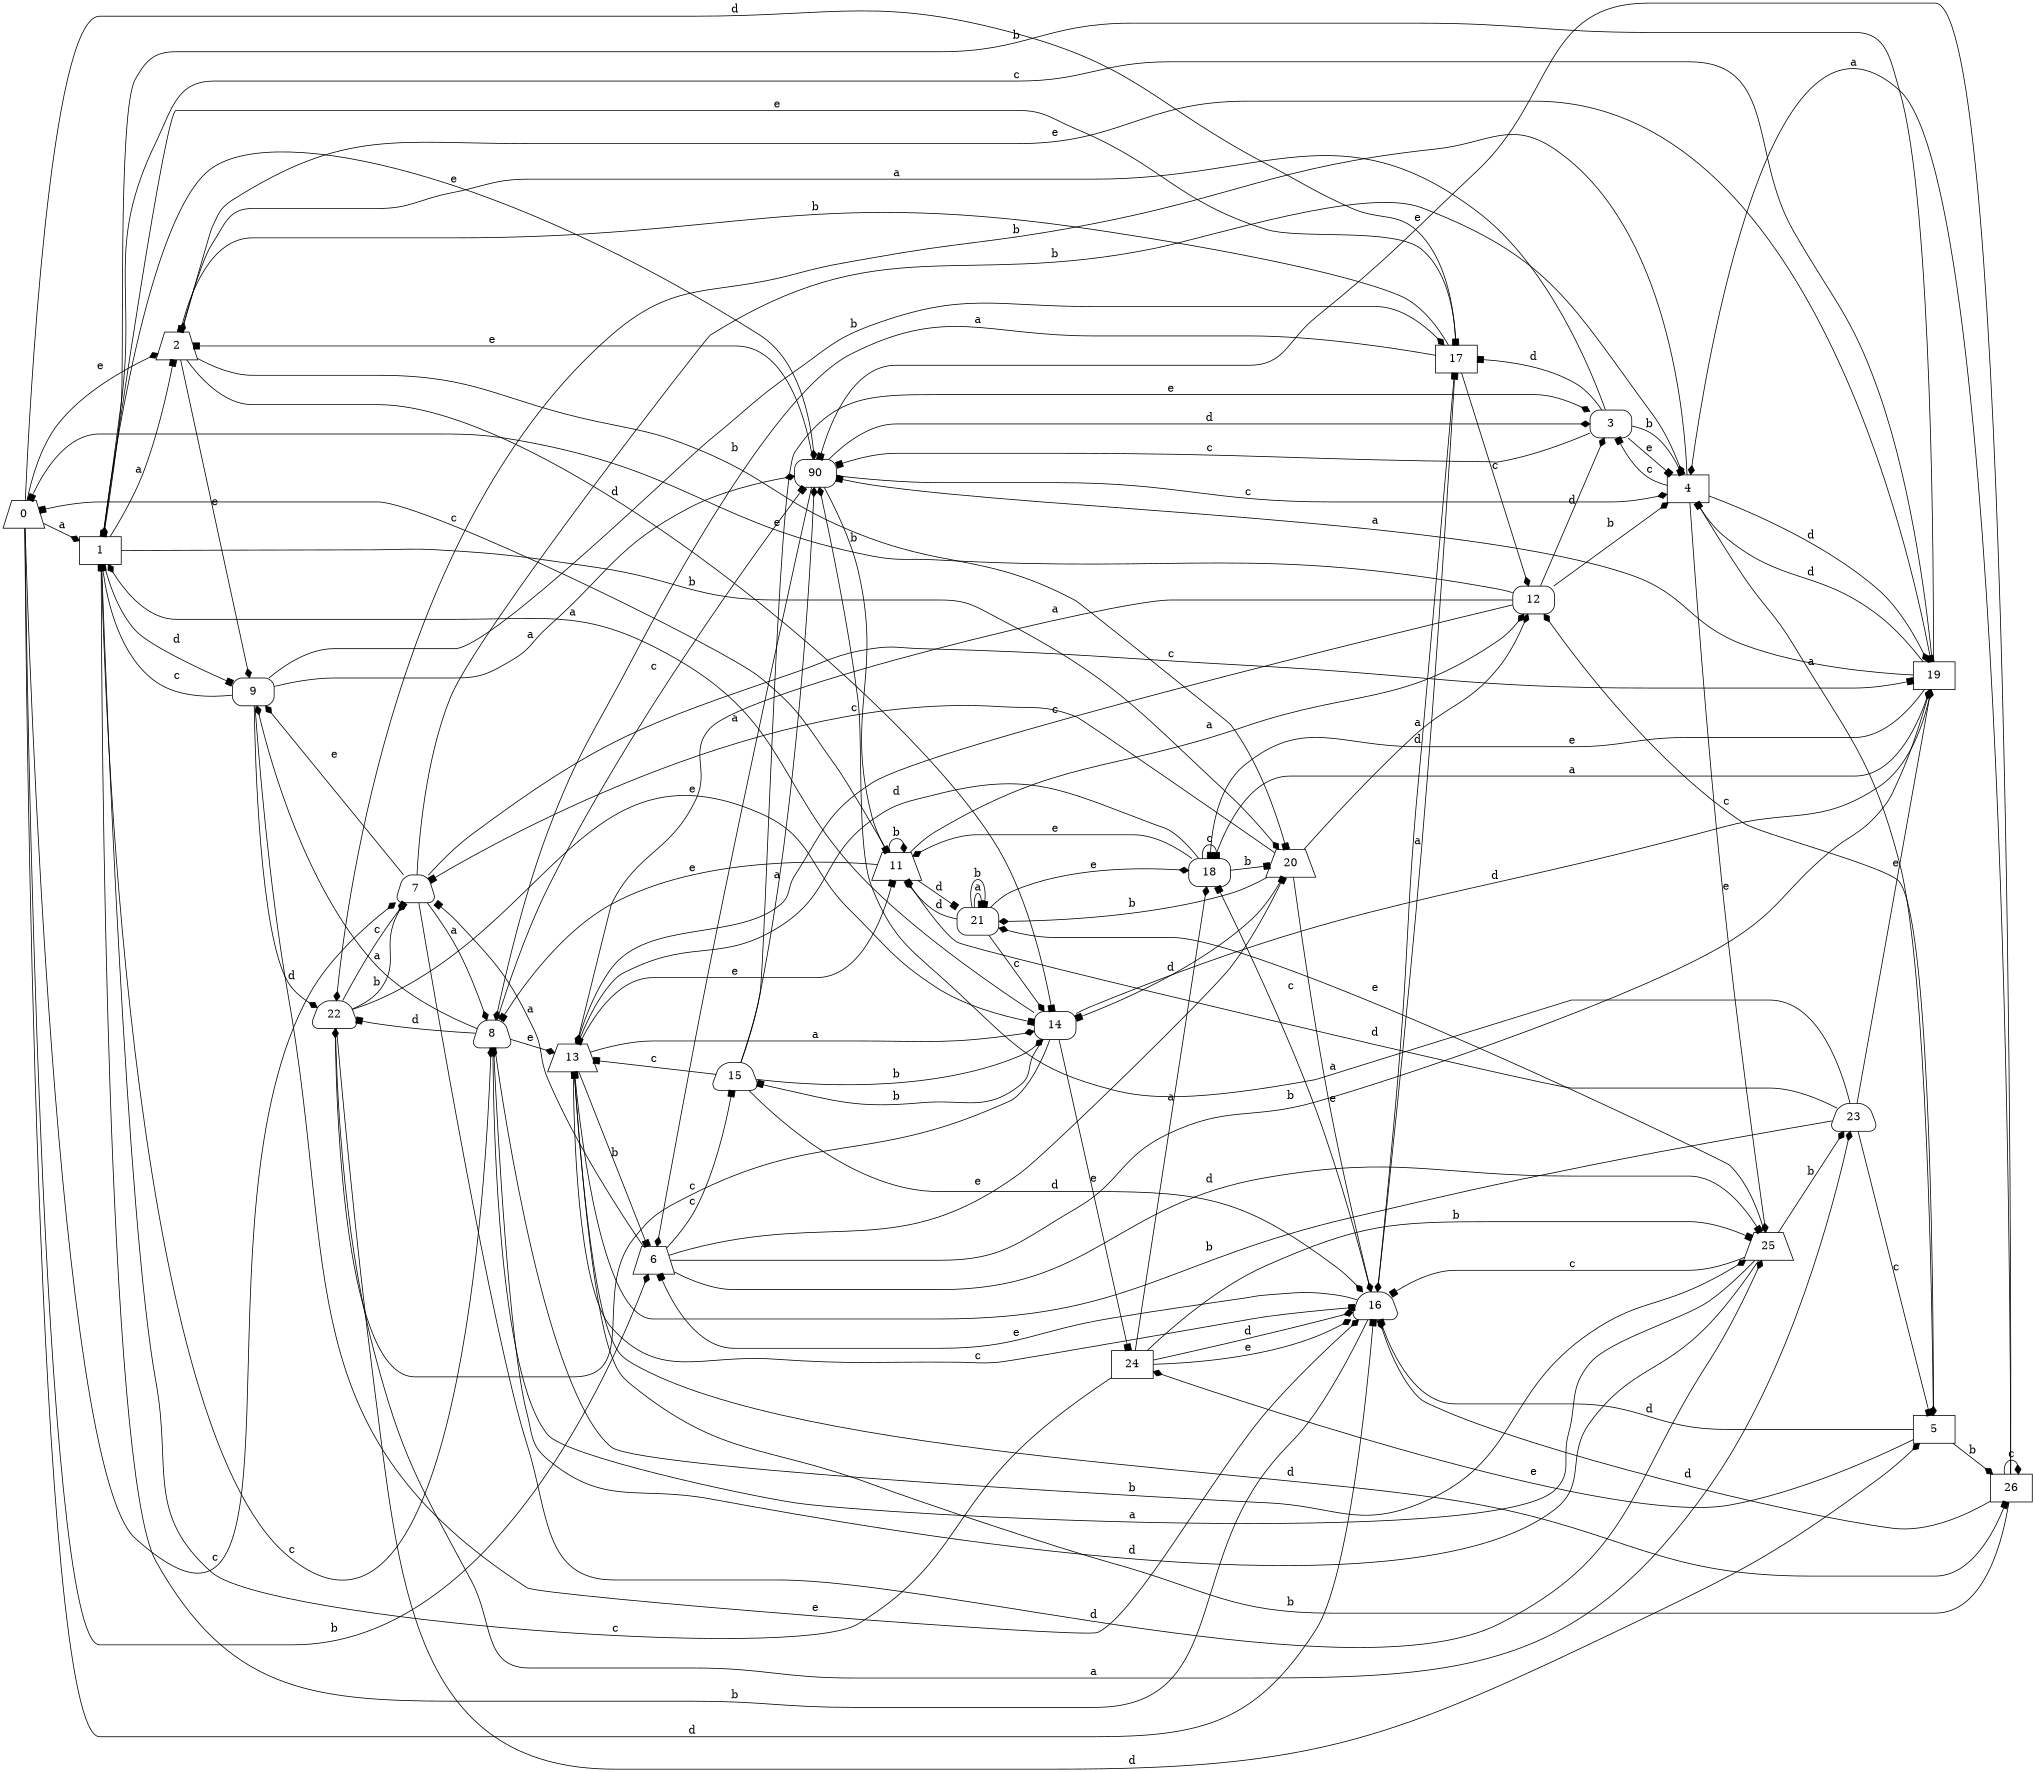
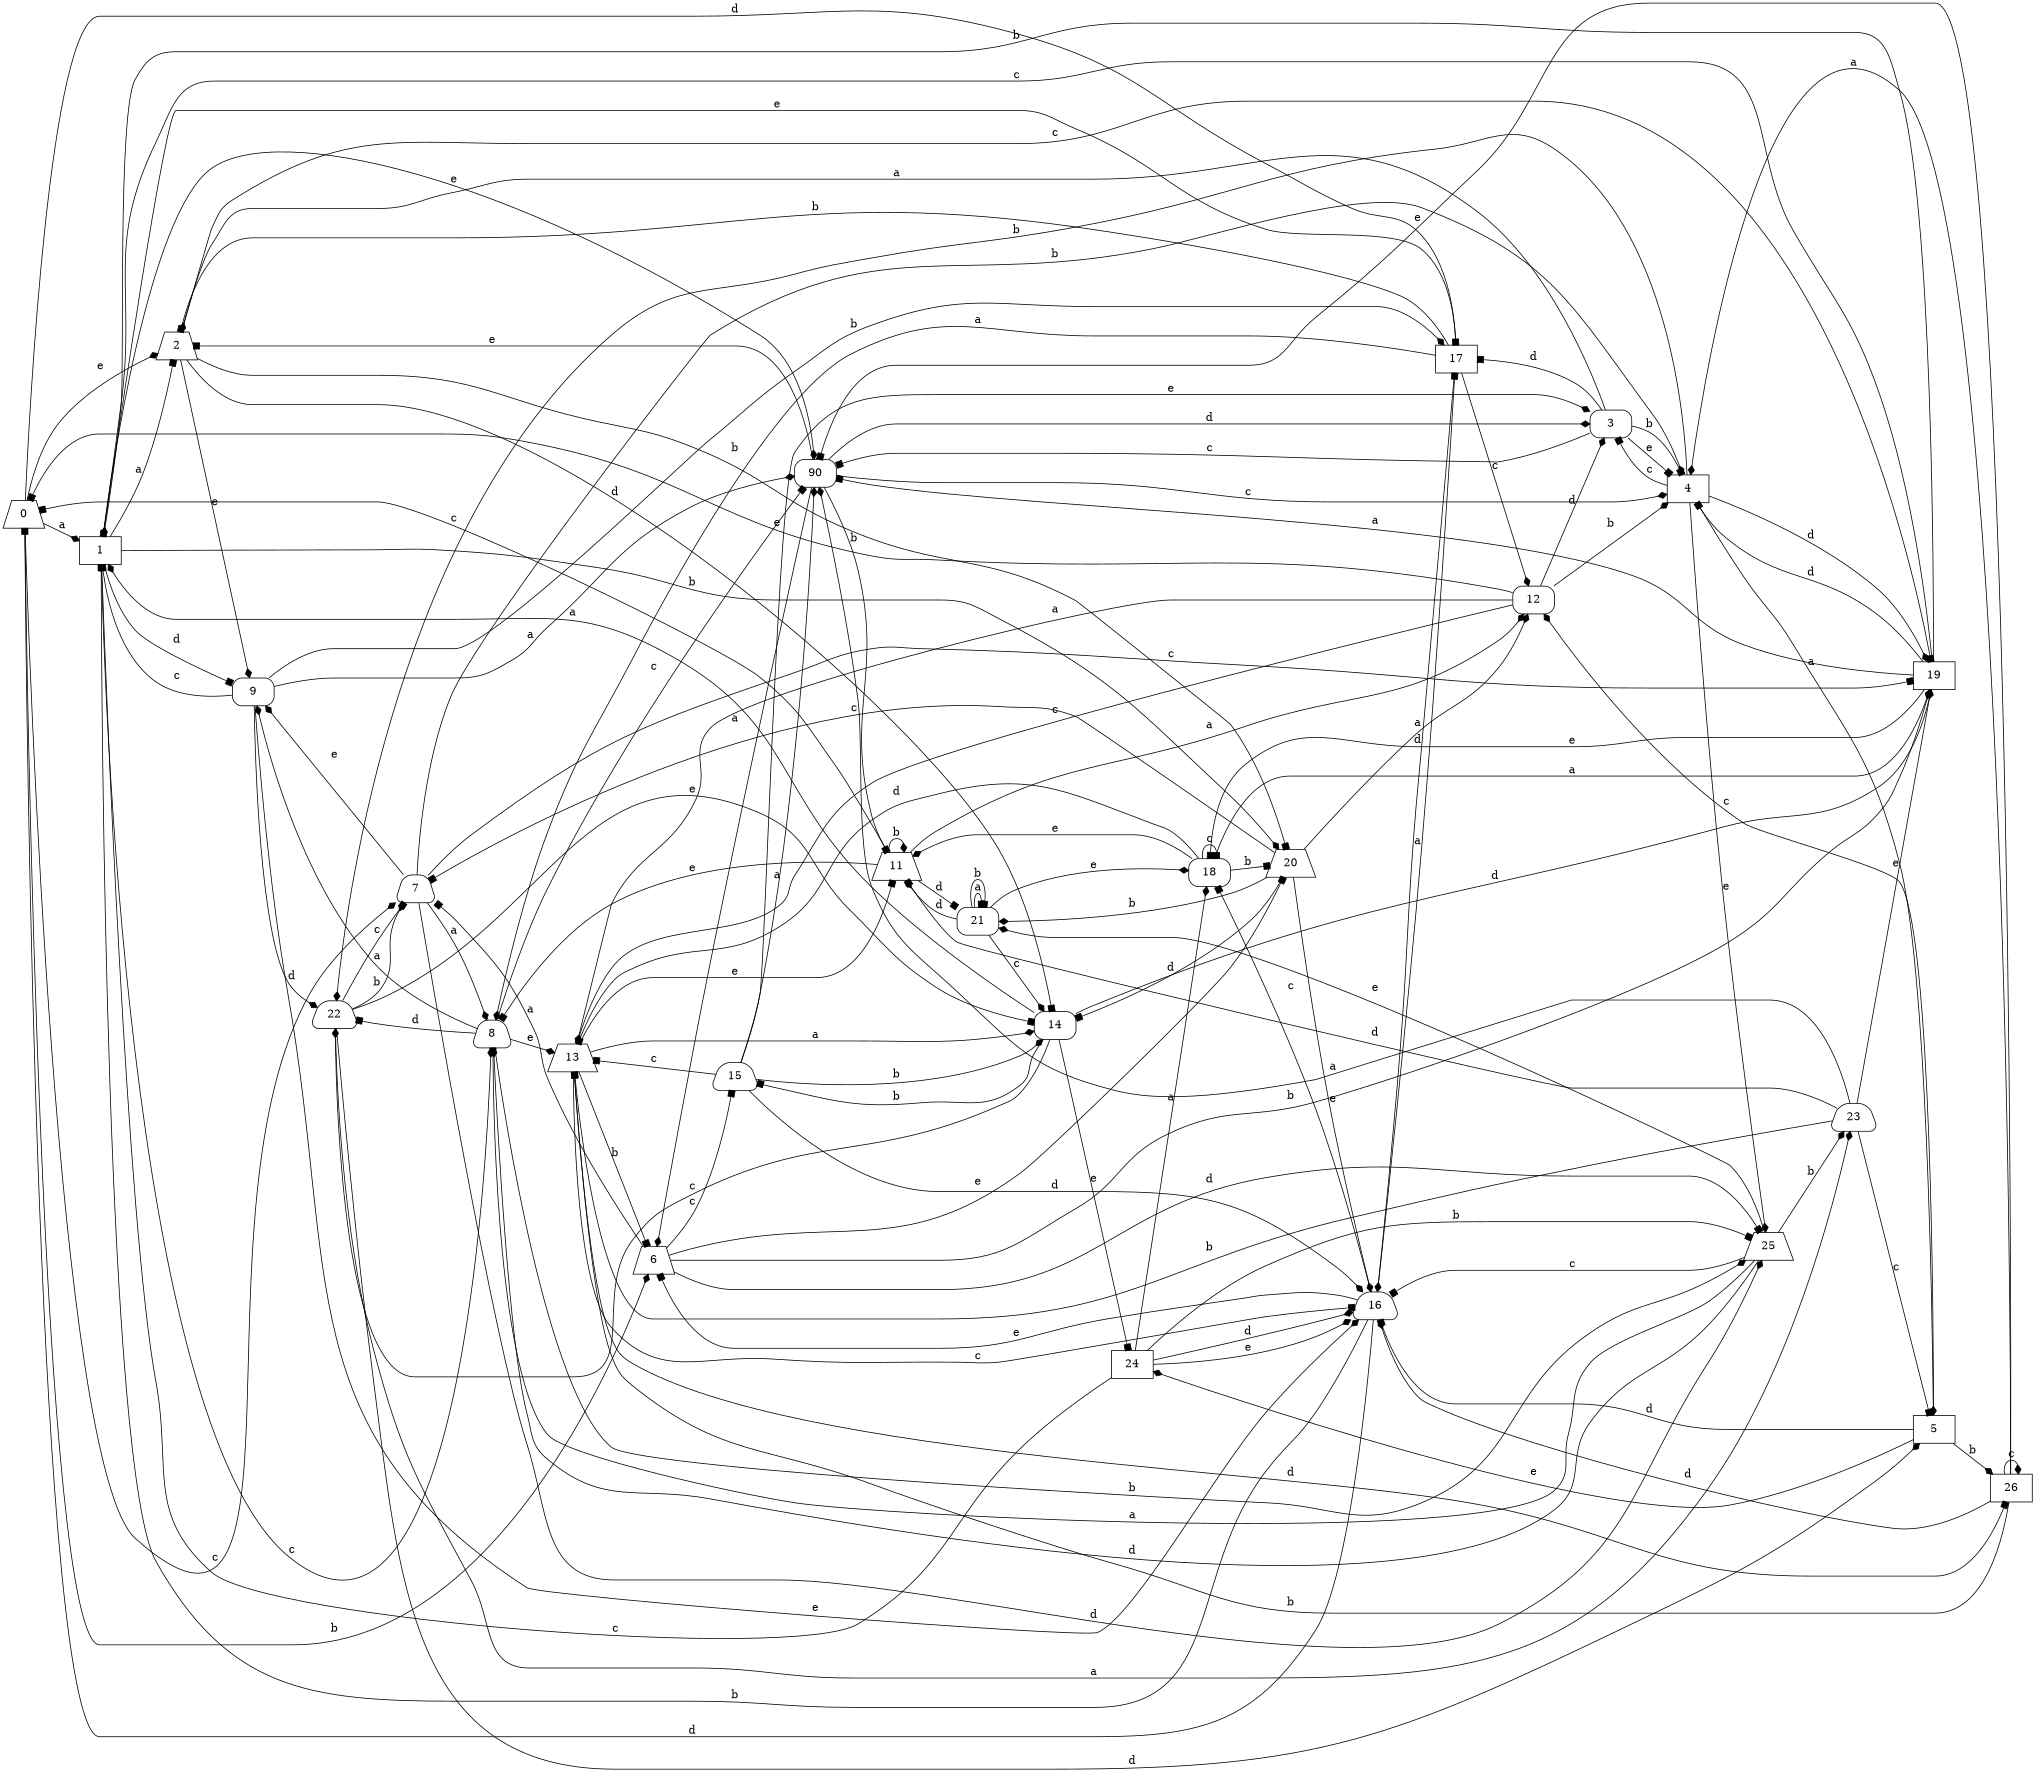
edge "2" -> "19": label "e" -> "c"
edge "0" -> "16": reversed
